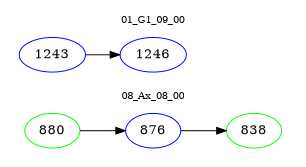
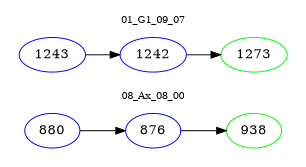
cluster "01_G1_09_00": label "01_G1_09_00" -> "01_G1_09_07"
node "1246": label "1246" -> "1242"
node "1273": added
node "880": color green -> blue
node "838": label "838" -> "938"
